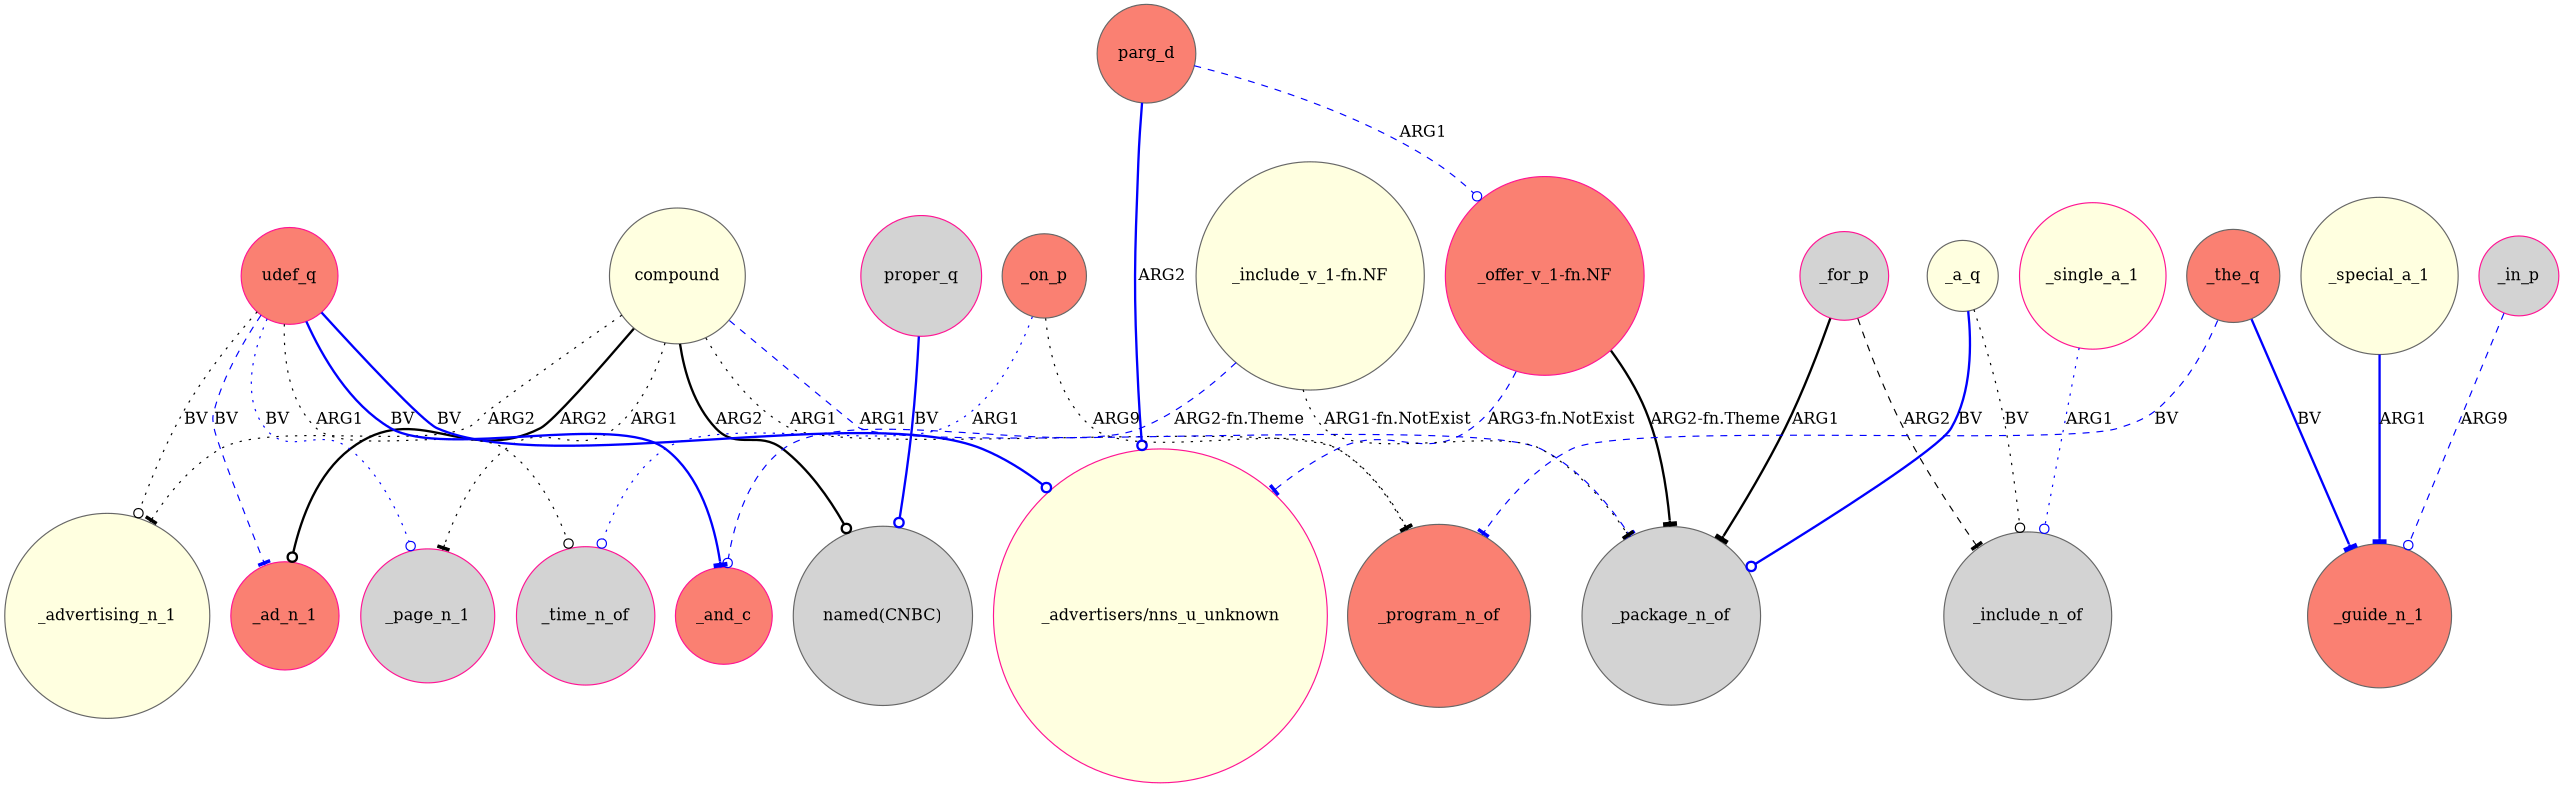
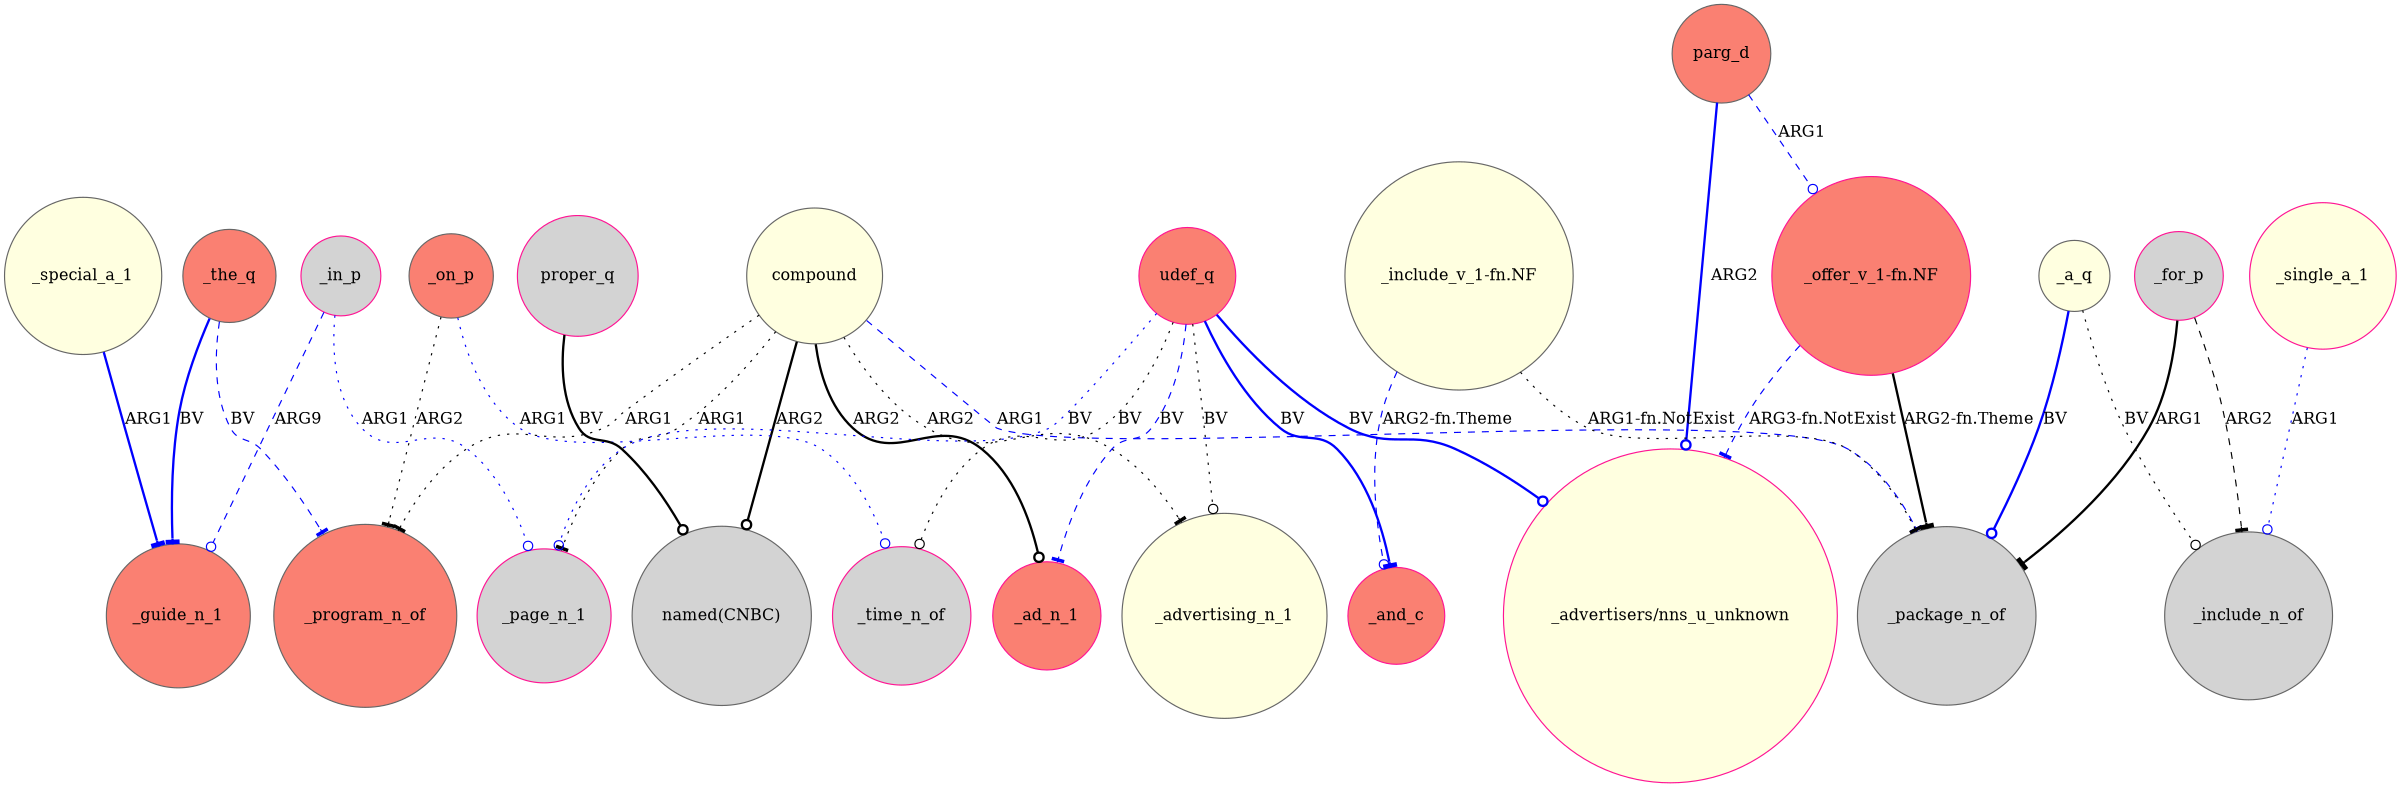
edge "udef_q" -> "_time_n_of": label "ARG1" -> "BV"
edge "_on_p" -> "_program_n_of": label "ARG9" -> "ARG2"
edge "proper_q" -> "named(CNBC)": color blue -> black
edge "_in_p" -> "_page_n_1": added, label "ARG1"
